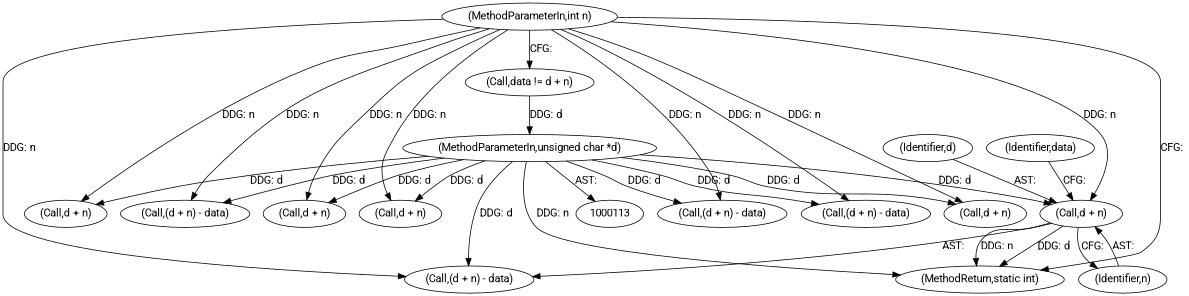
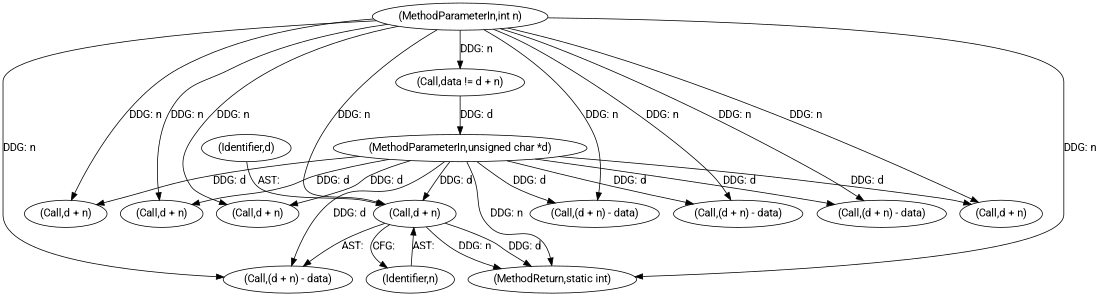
edge "(MethodParameterIn,int n)" -> "(Call,data != d + n)": label "CFG: " -> "DDG: n"
node "(Identifier,data)": removed
edge "(MethodParameterIn,int n)" -> "(MethodReturn,static int)": label "CFG: " -> "DDG: n"
node "1000113": removed
